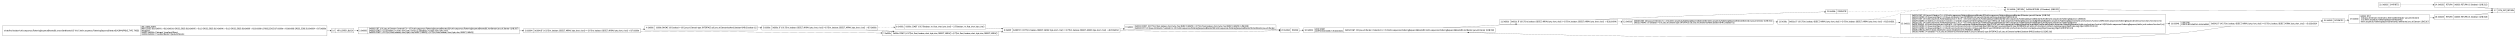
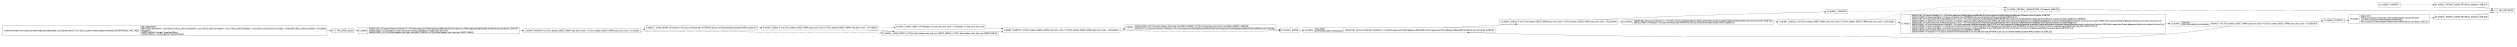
node "1: ?": text "MTH_EXIT_RETURN" -> "MTH_EXIT_BLOCK"
